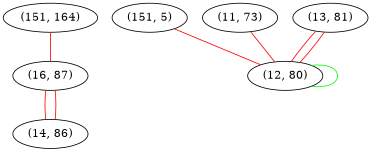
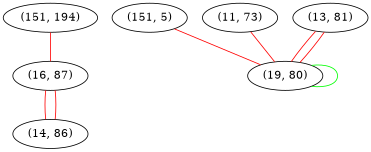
node "(151, 164)": label "(151, 164)" -> "(151, 194)"
node "(12, 80)": label "(12, 80)" -> "(19, 80)"
